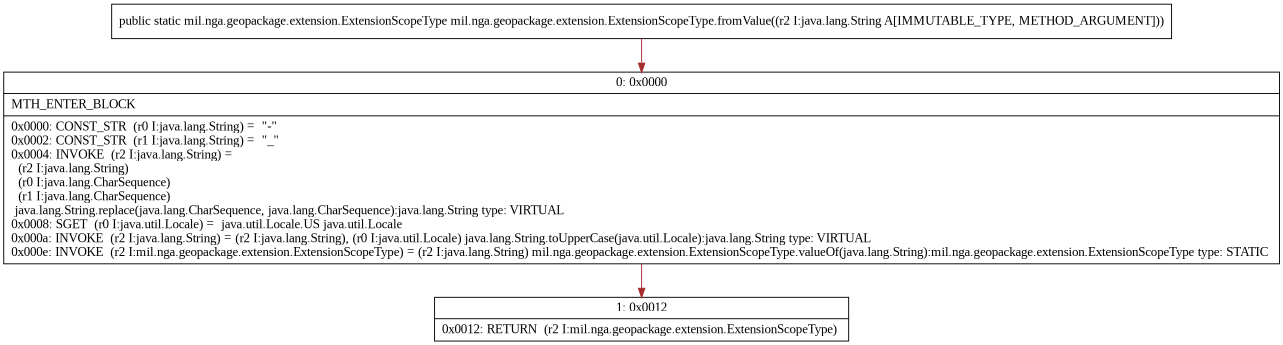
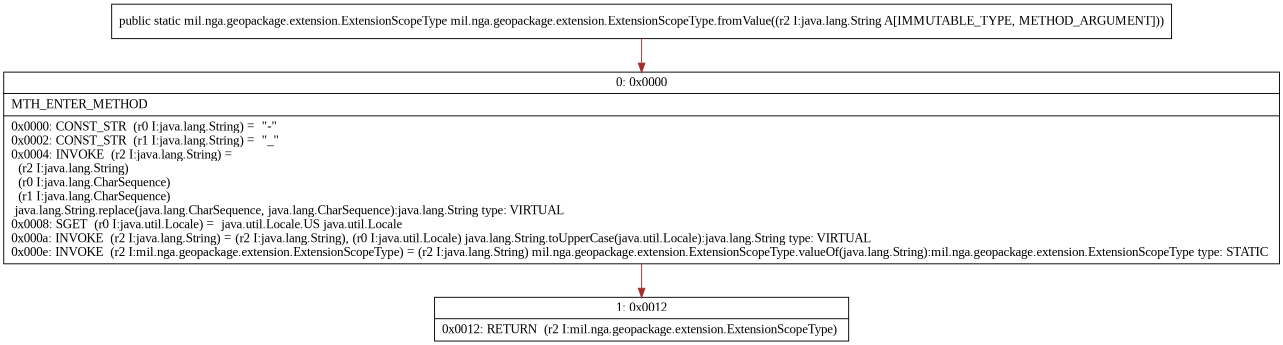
node "0: 0x0000": text "MTH_ENTER_BLOCK" -> "MTH_ENTER_METHOD"
